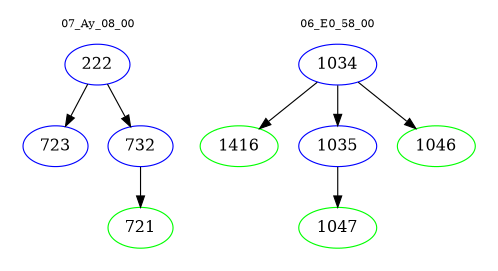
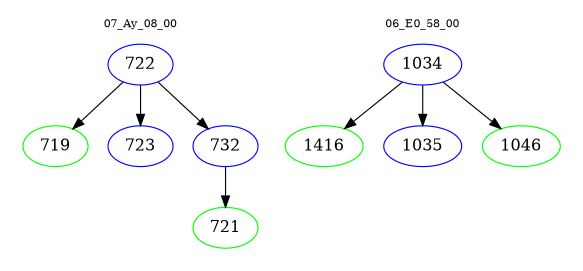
node "222": label "222" -> "722"
node "719": added
node "1047": removed
